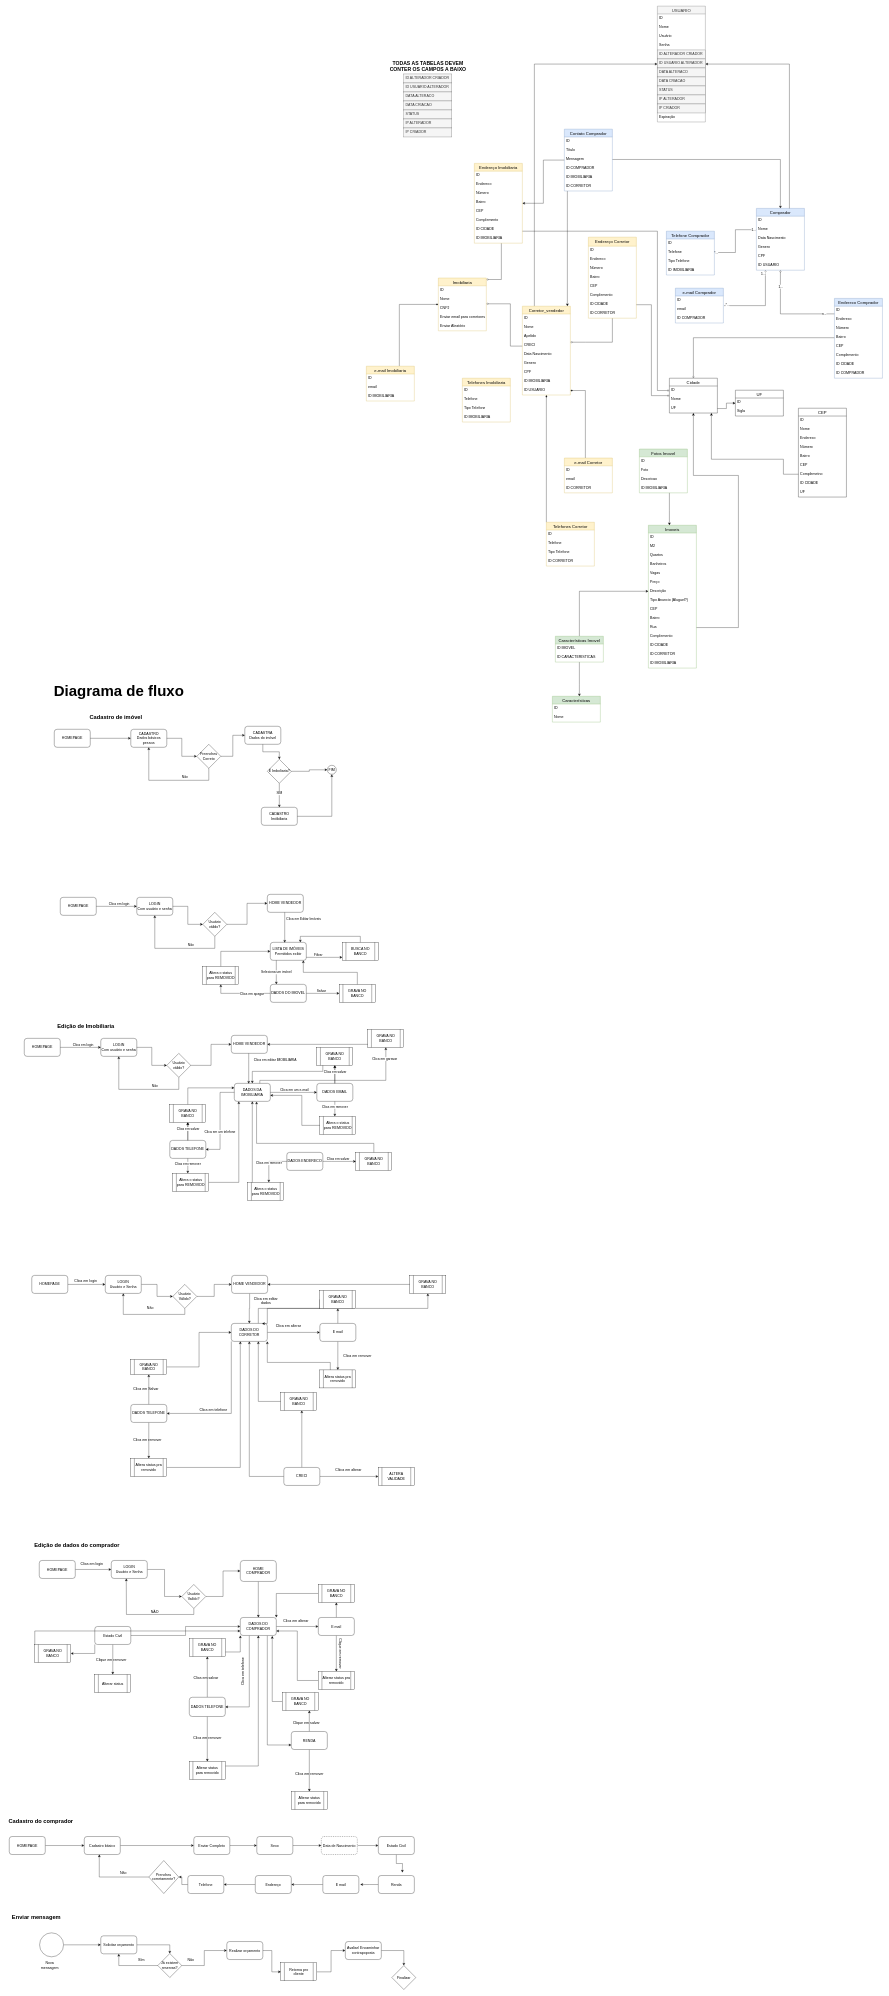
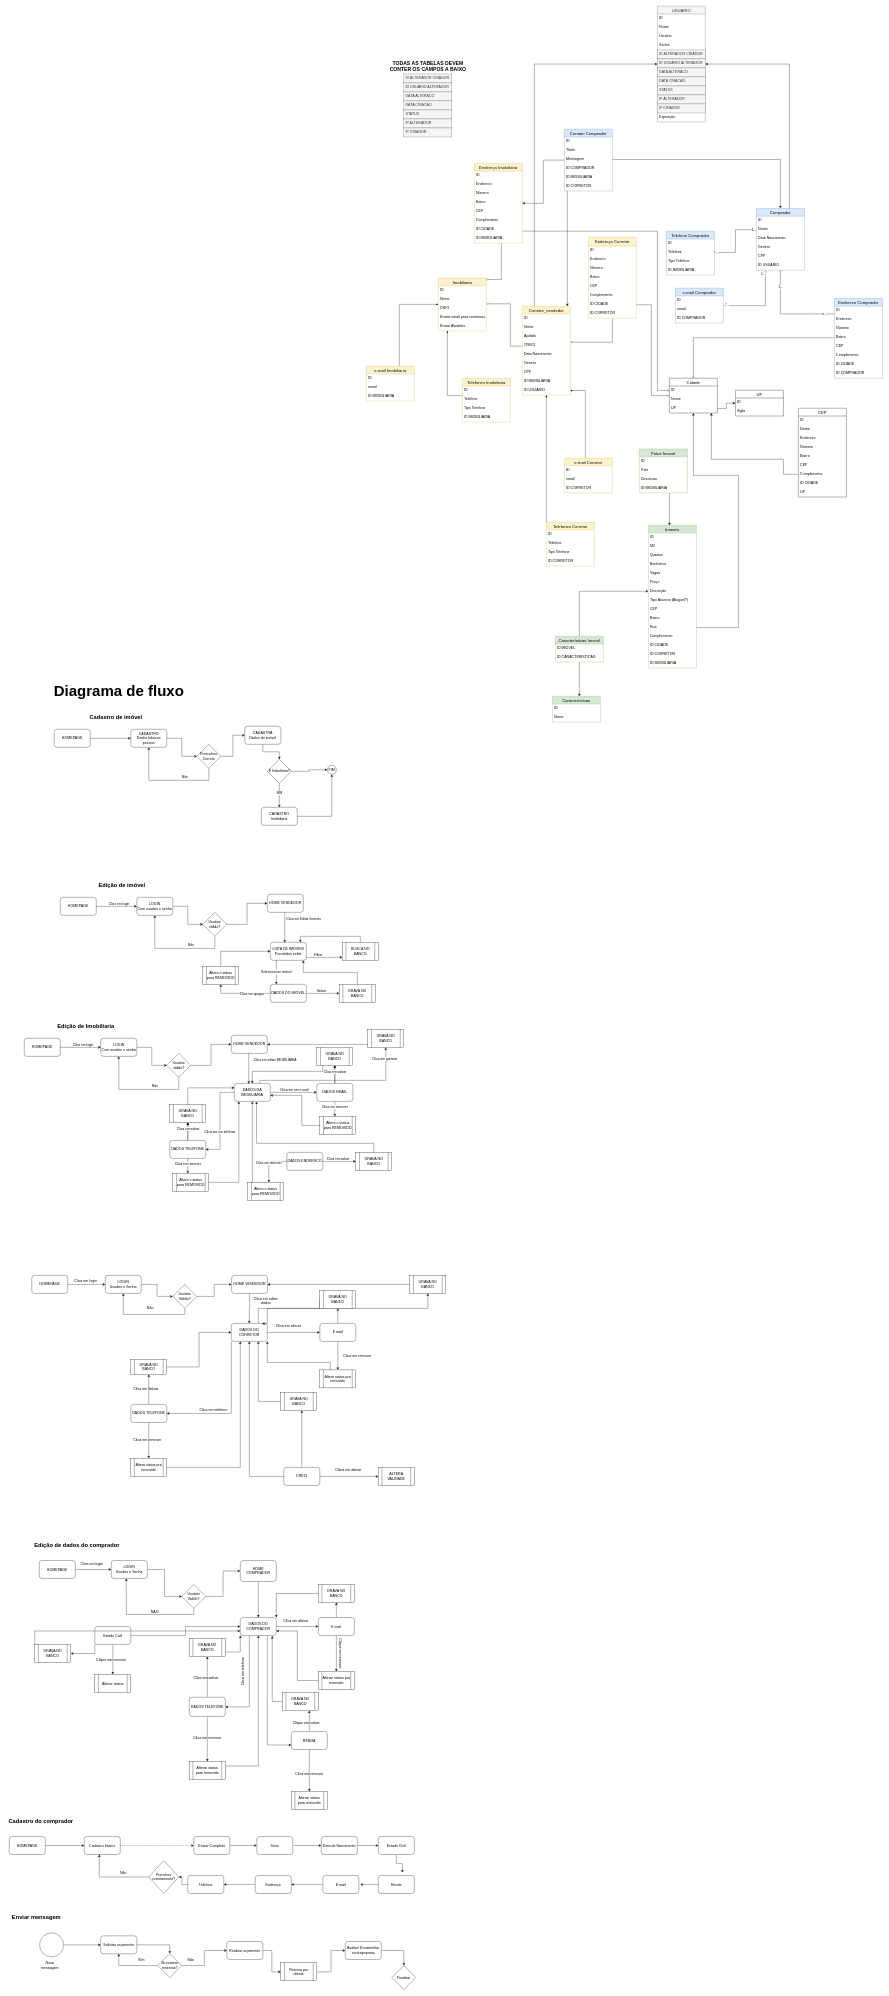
edge "Telefones Imobiliaria" -> "Imobiliaria": added
node "Edição de imóvel": added
edge "Cadastro básico" -> "Enviar Completo": style solid -> dashed
node "Data de Nascimento": style dashed -> solid
